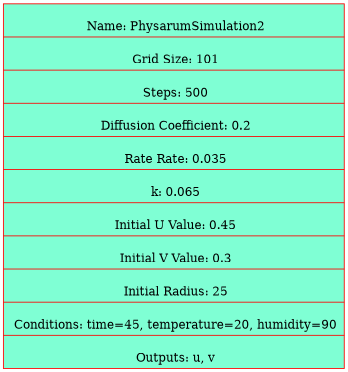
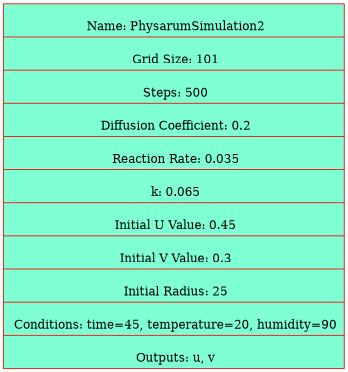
node "Name: PhysarumSimulation2": text "Rate Rate: 0.035" -> "Reaction Rate: 0.035"
